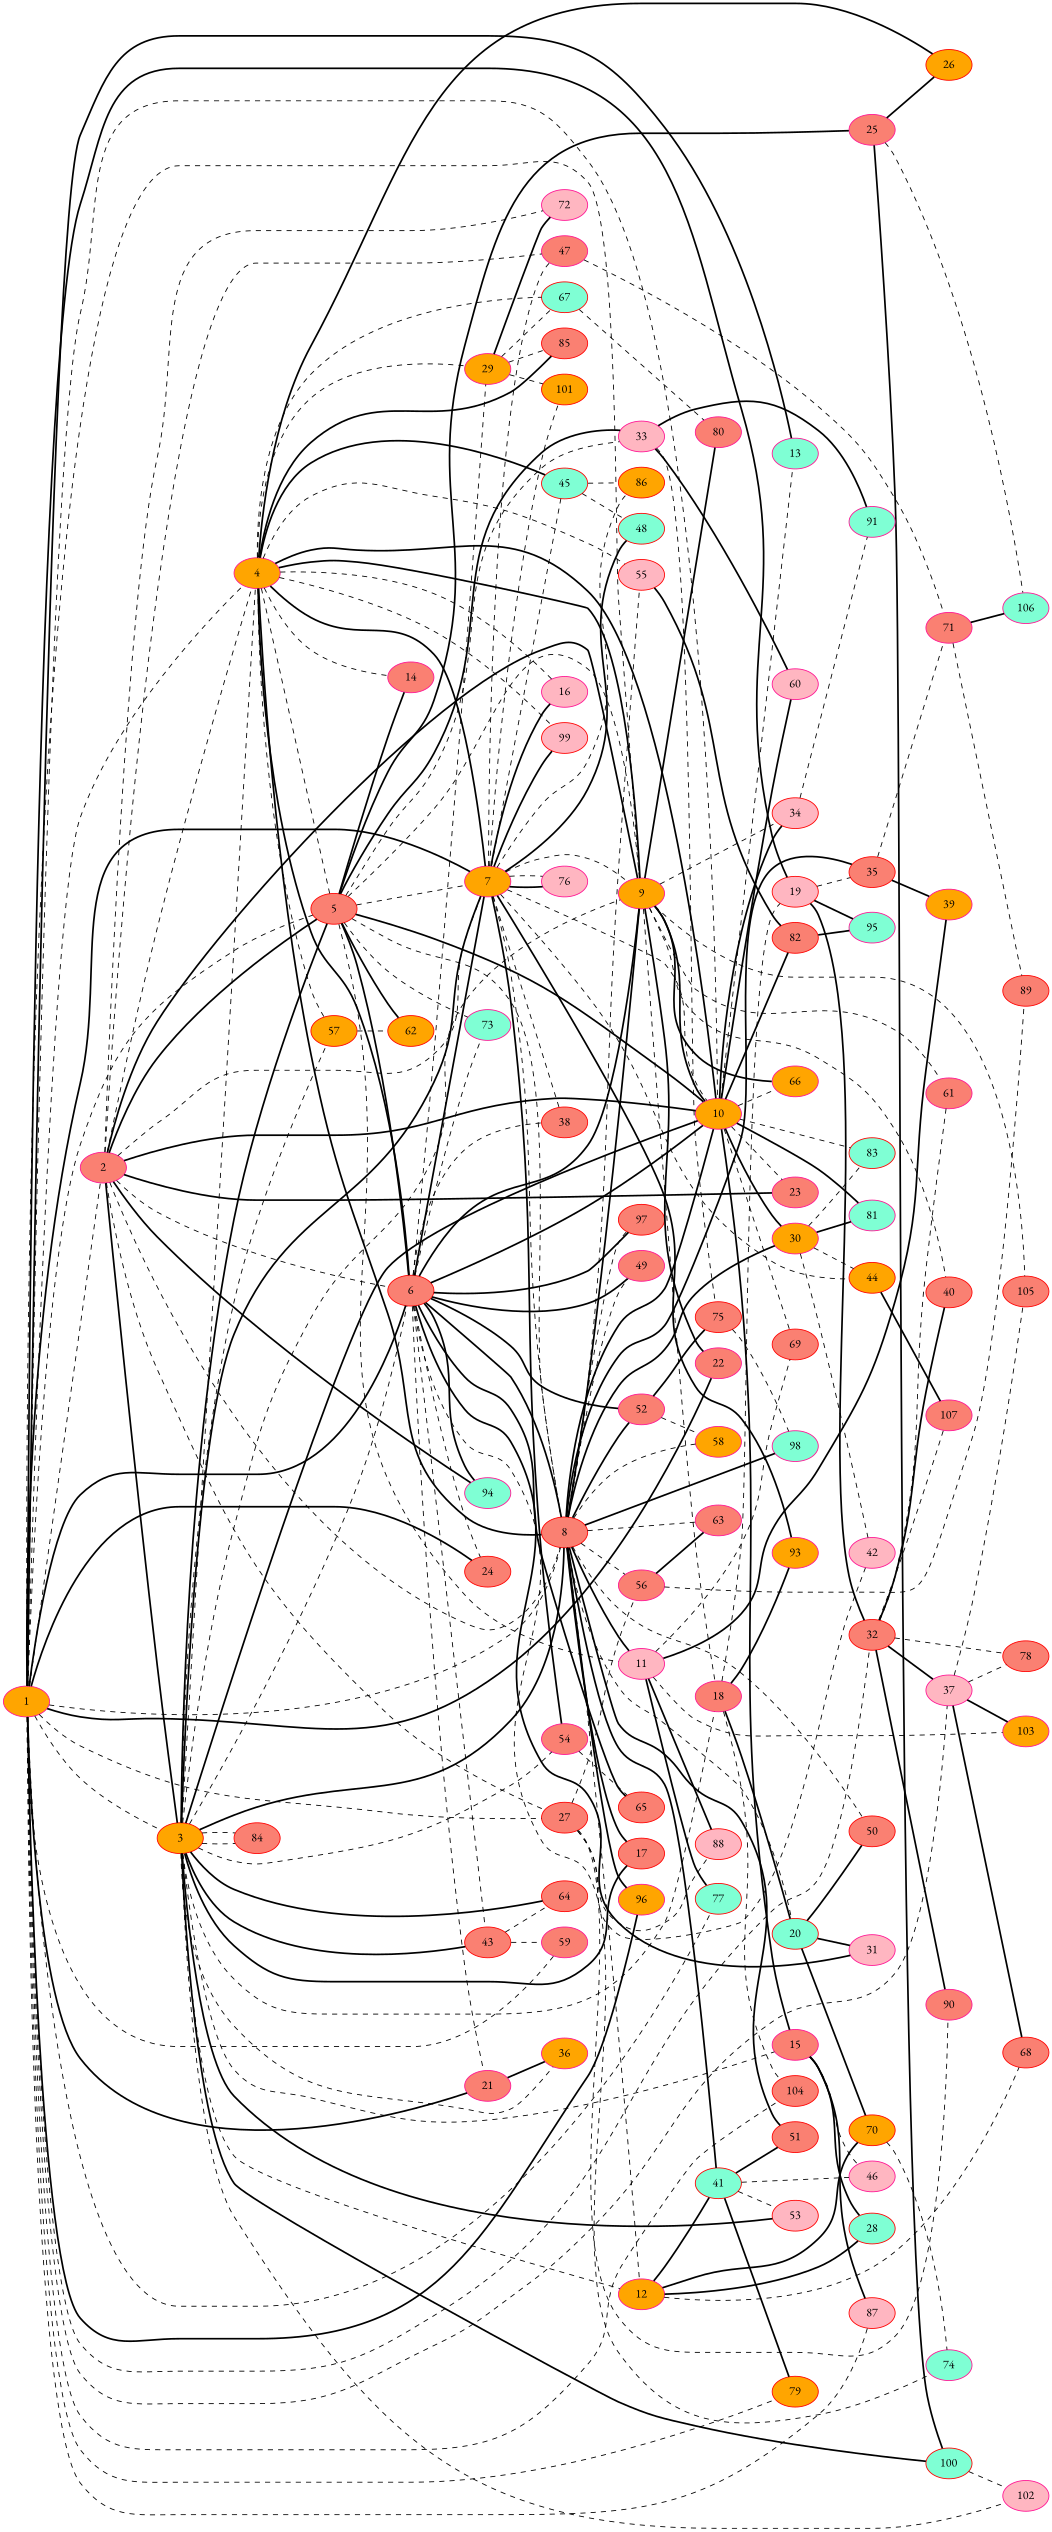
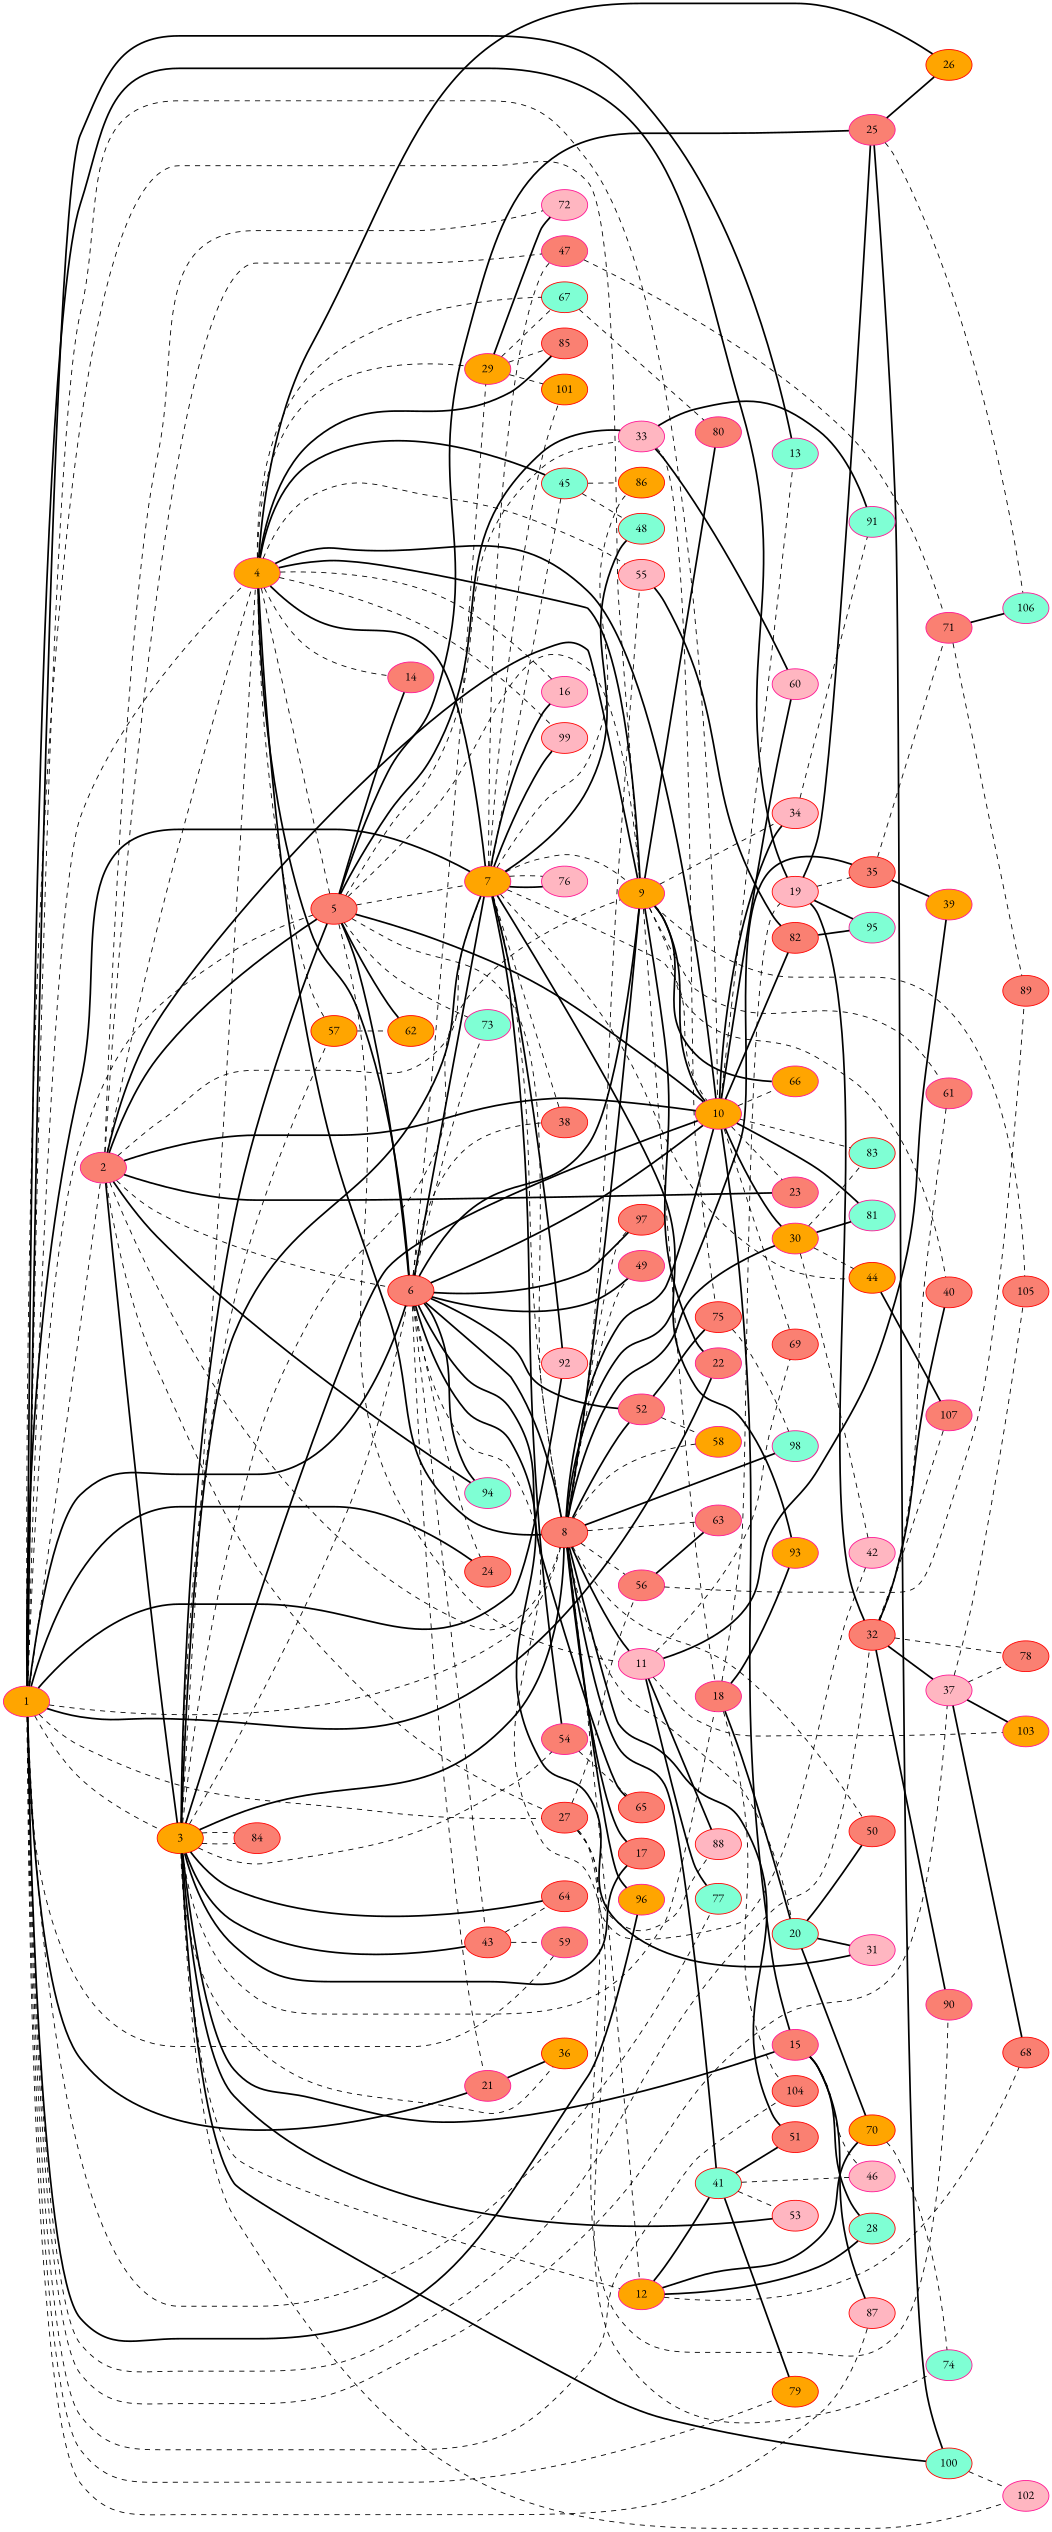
edge "25" -- "19": added
node "92": added
node "36": color deeppink -> red
edge "3" -- "15": style dashed -> bold
